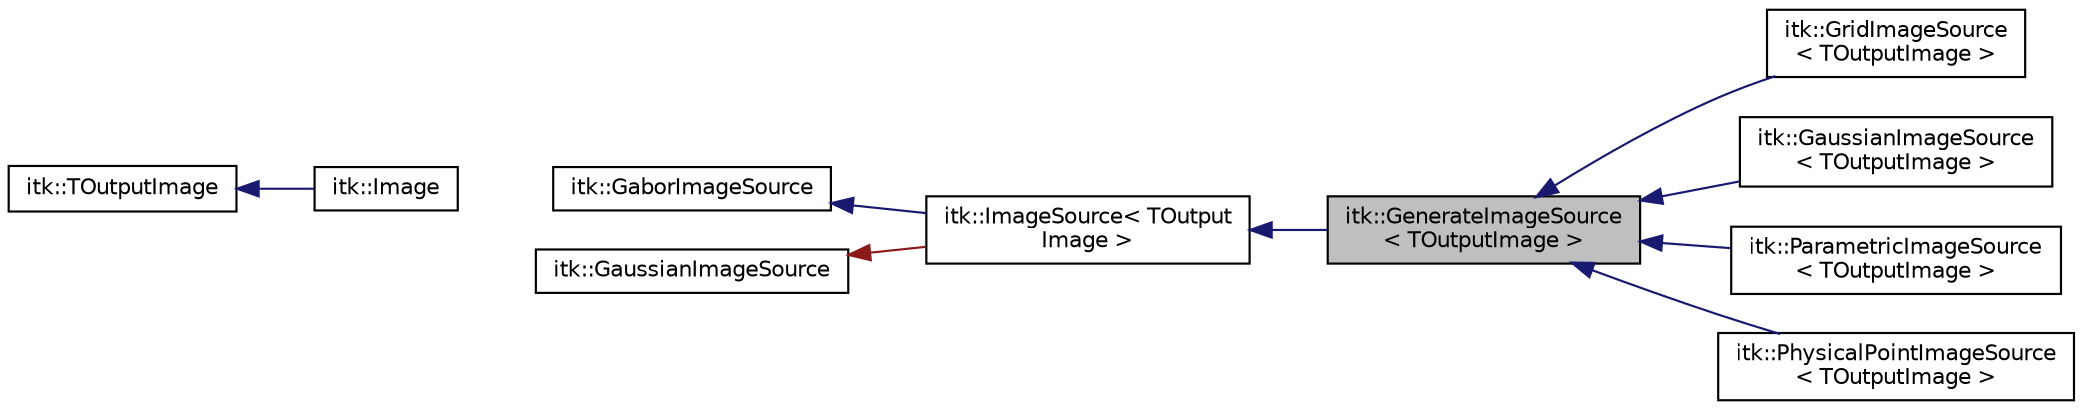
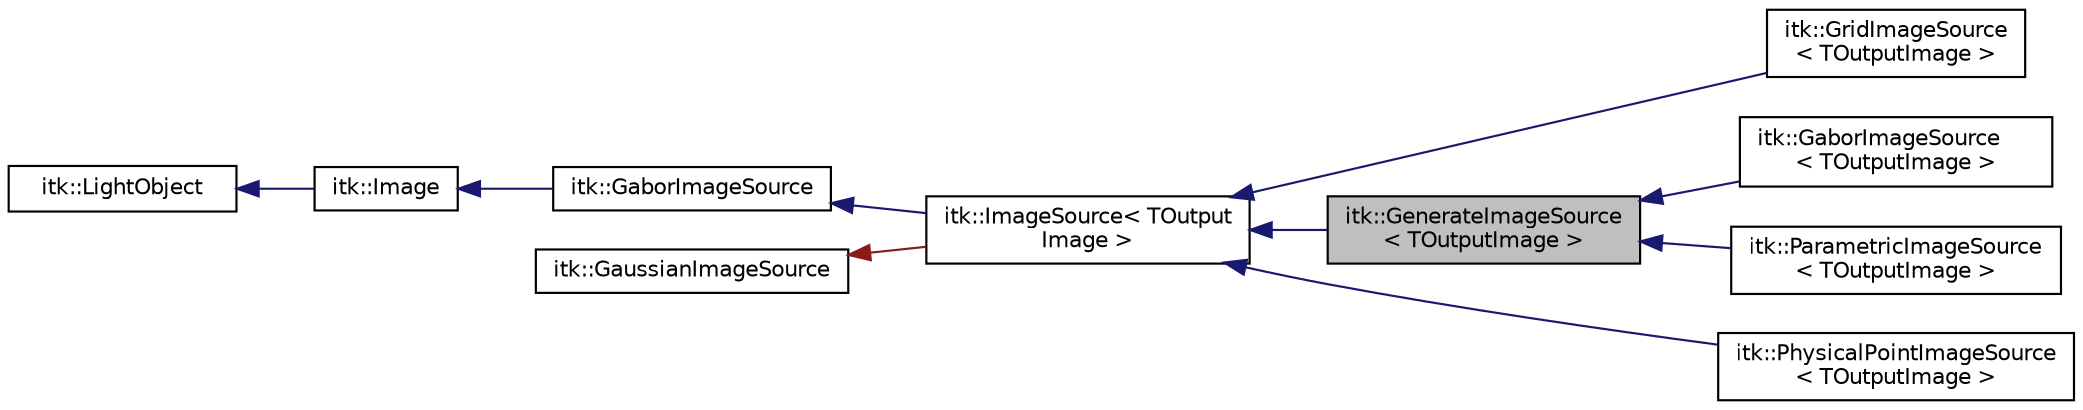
edge "itk::GridImageSource < TOutputImage >" -> "itk::GenerateImageSource < TOutputImage >": now "itk::GridImageSource < TOutputImage >" -> "itk::ImageSource< TOutput Image >"
node "itk::GaussianImageSource < TOutputImage >": label "itk::GaussianImageSource < TOutputImage >" -> "itk::GaborImageSource < TOutputImage >"
node "itk::TOutputImage": label "itk::TOutputImage" -> "itk::LightObject"
edge "itk::GaborImageSource" -> "itk::Image": added
edge "itk::PhysicalPointImageSource < TOutputImage >" -> "itk::GenerateImageSource < TOutputImage >": now "itk::PhysicalPointImageSource < TOutputImage >" -> "itk::ImageSource< TOutput Image >"
